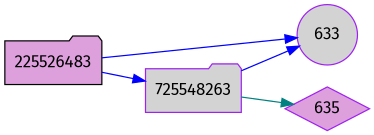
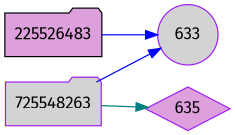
edge "225526483" -> "725548263": removed
